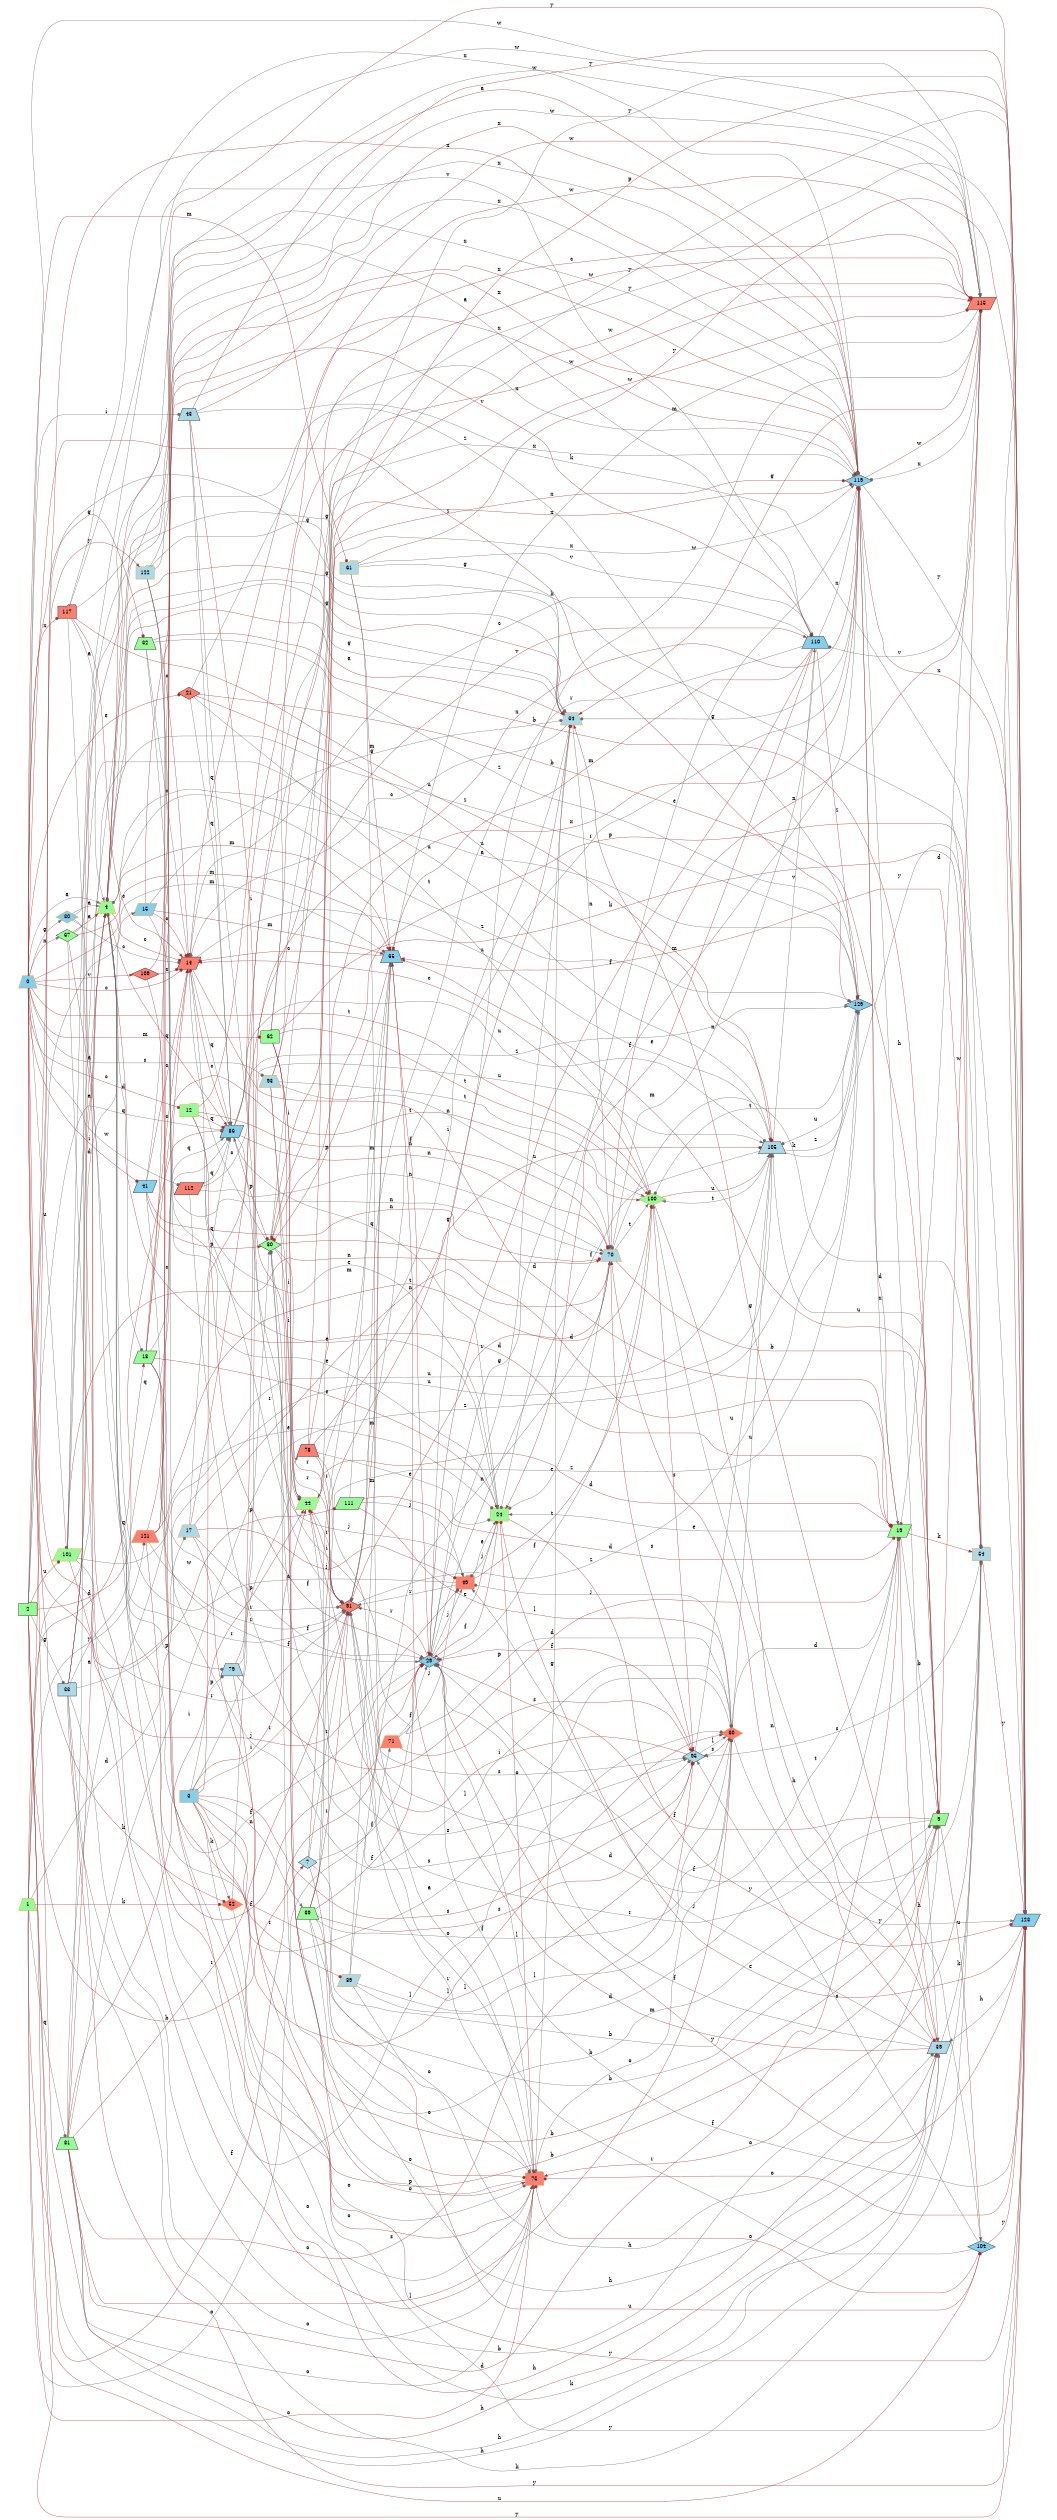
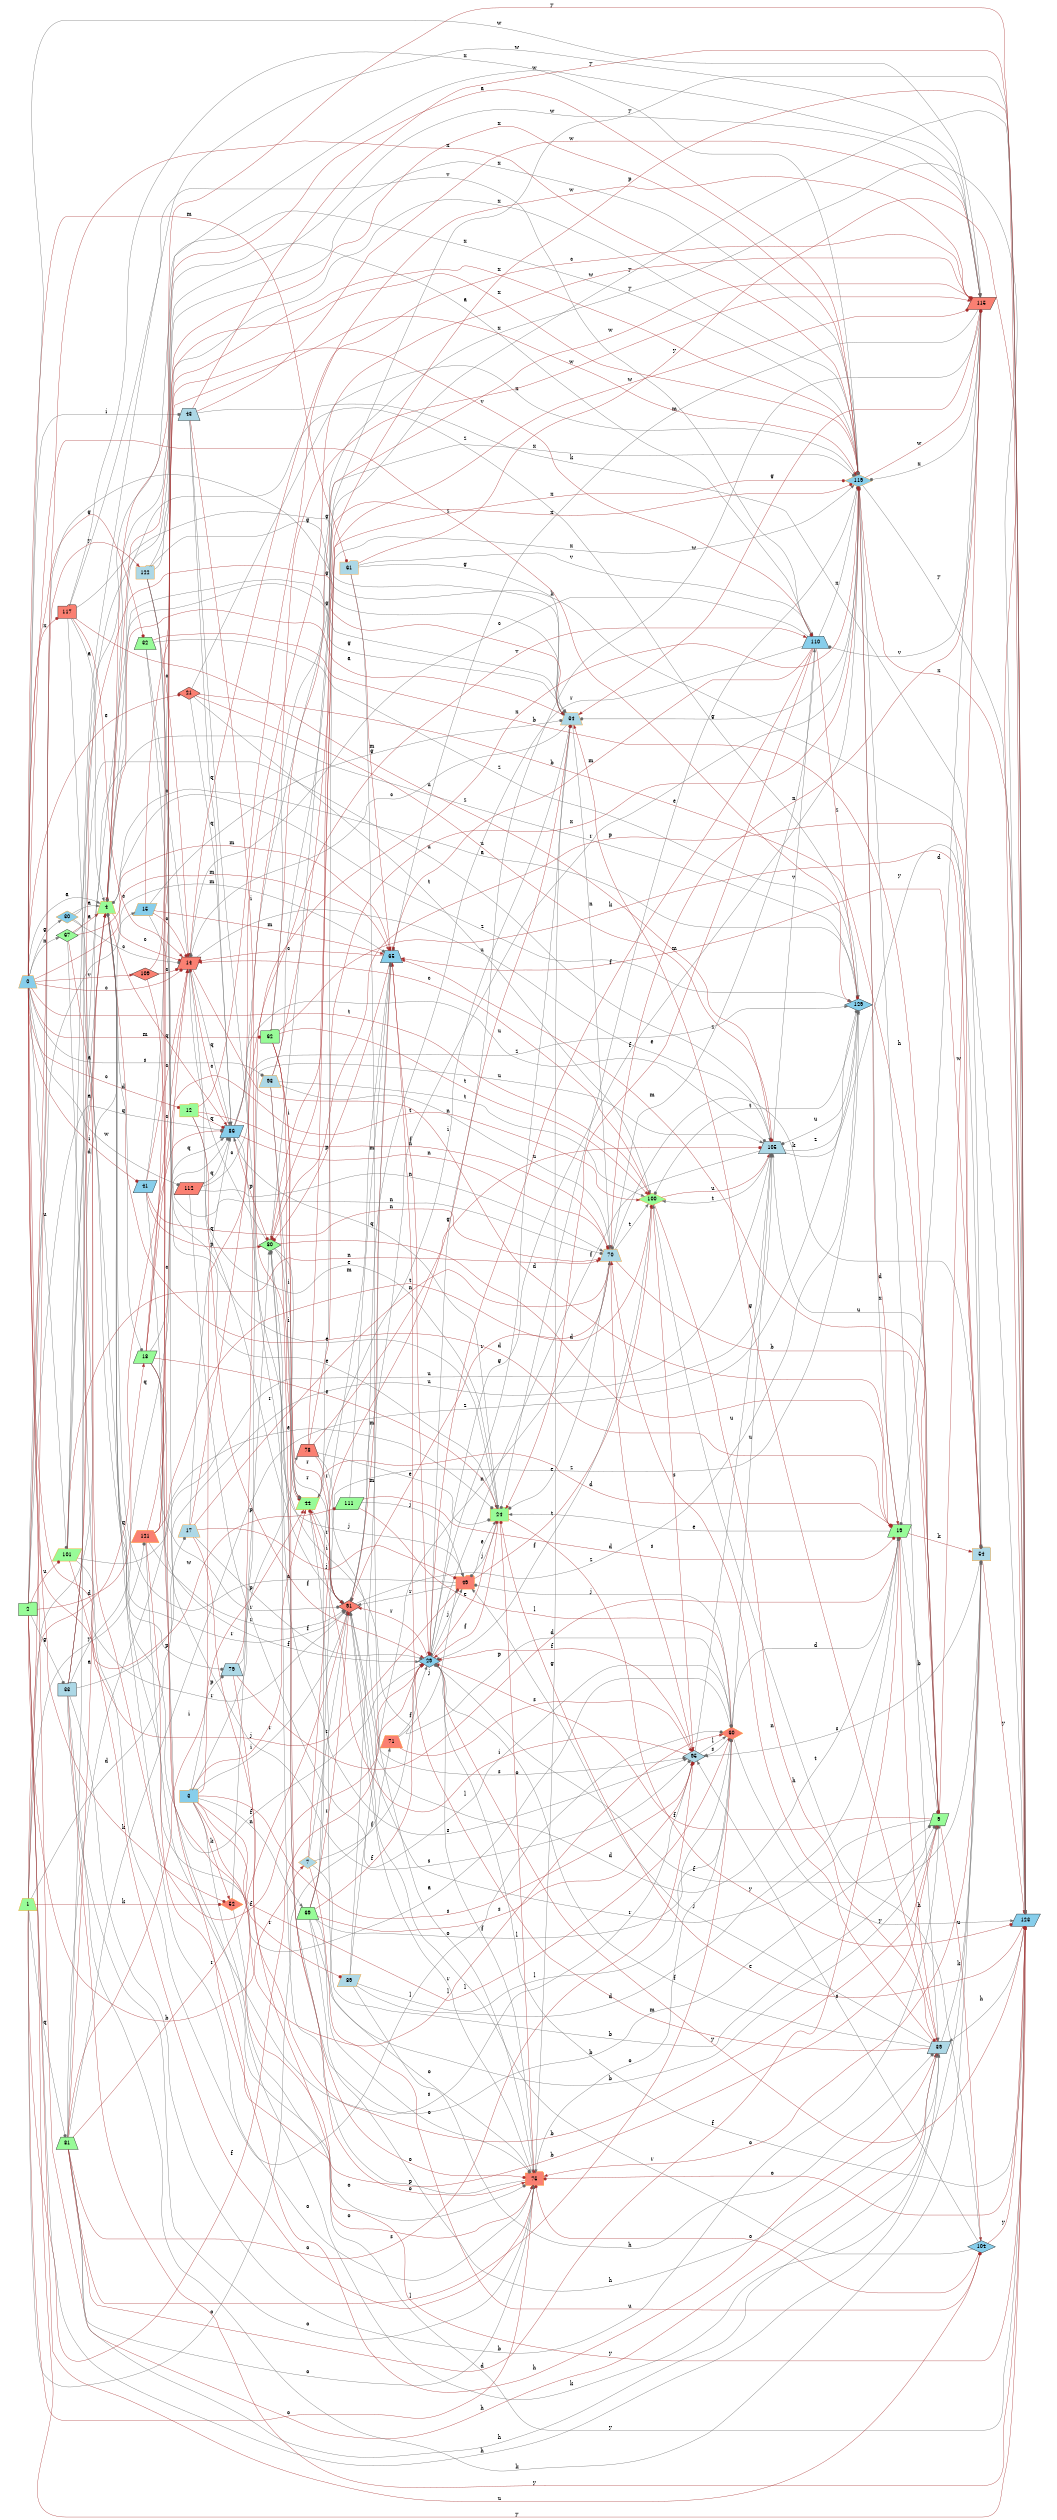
node "119": color black -> darkorange
edge "110" -> "70": label "n" -> "z"
node "7": color black -> darkorange
edge "121" -> "95": added, label "s"
